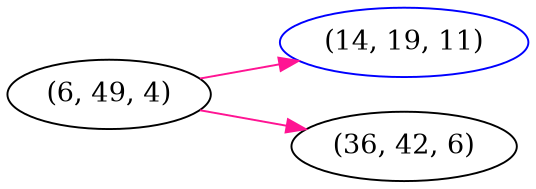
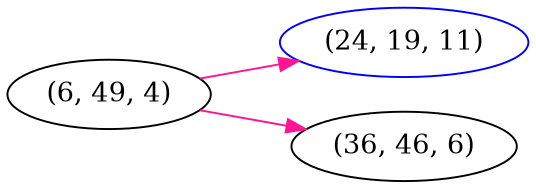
node "(14, 19, 11)": label "(14, 19, 11)" -> "(24, 19, 11)"
node "(36, 42, 6)": label "(36, 42, 6)" -> "(36, 46, 6)"
